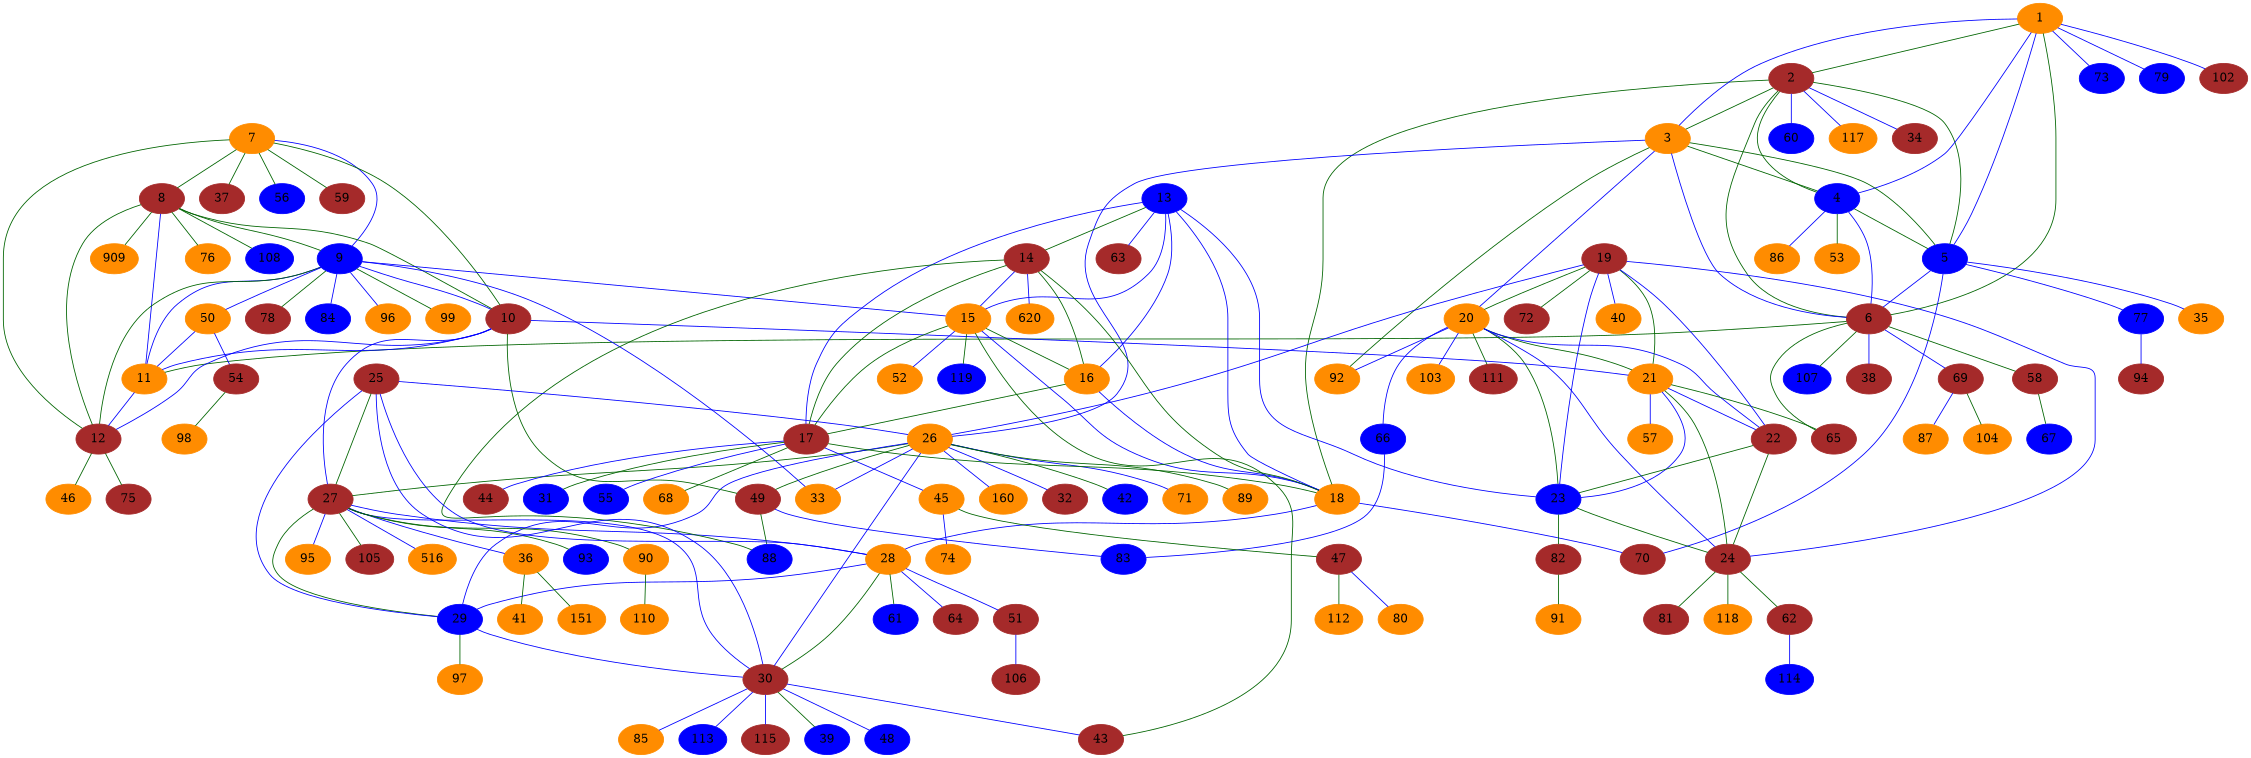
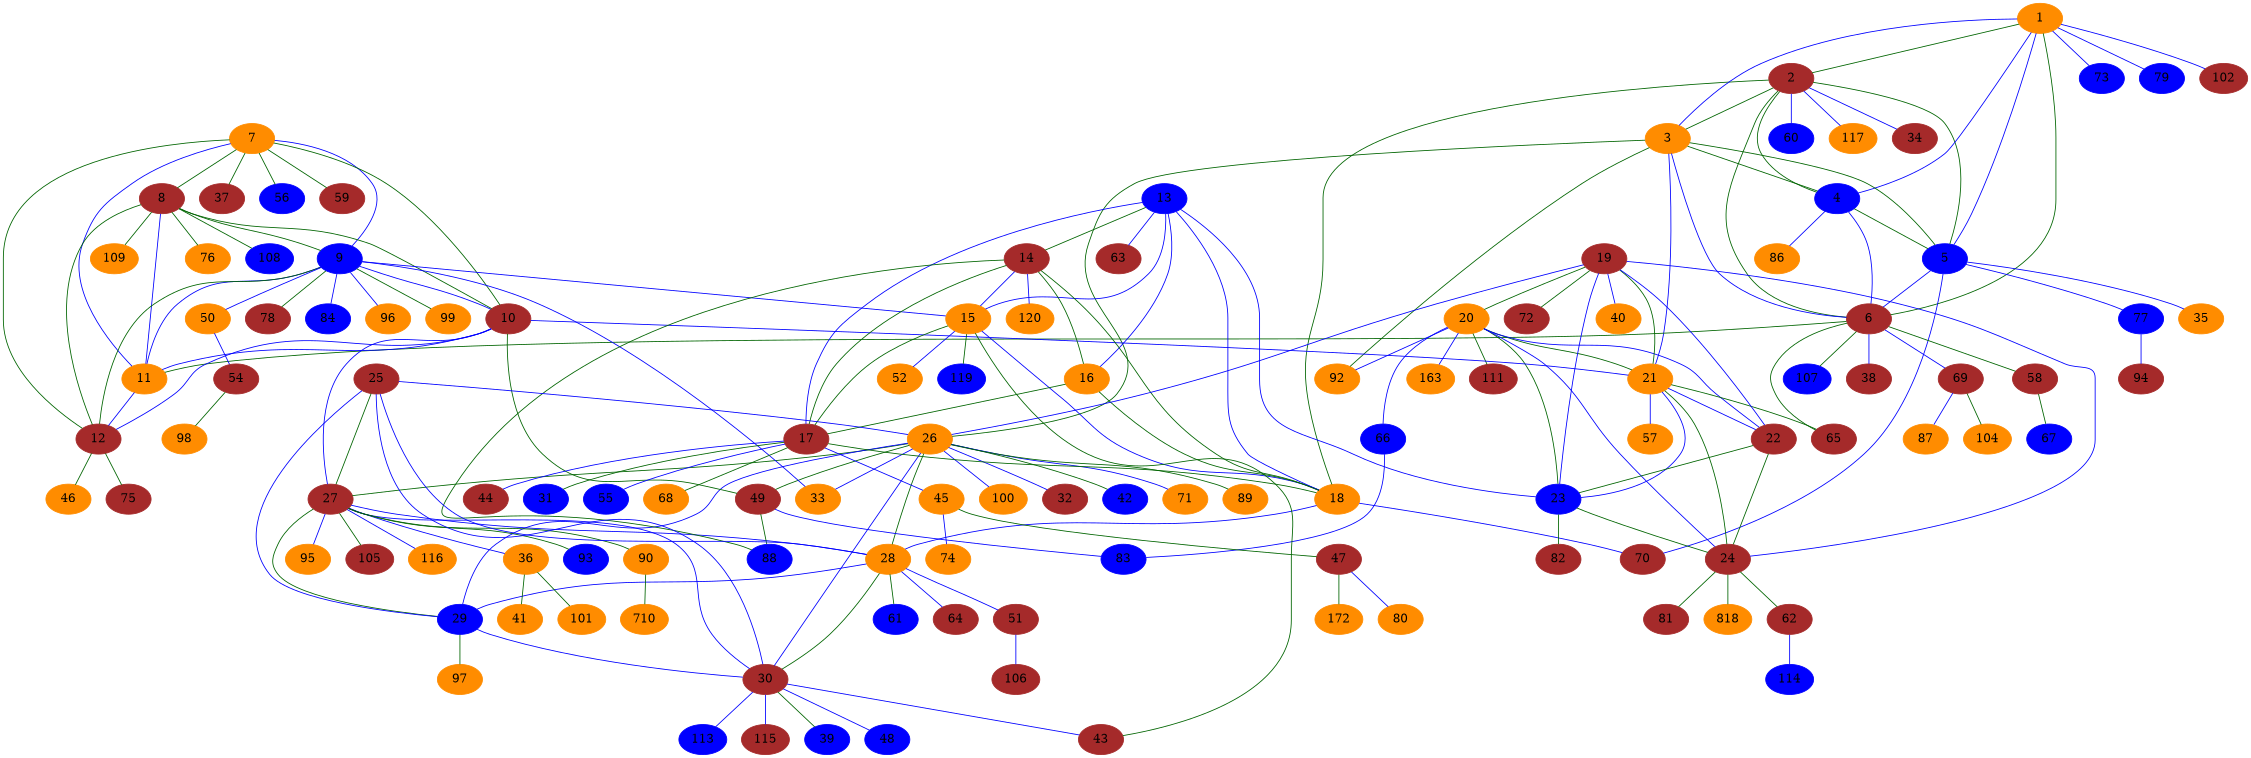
edge "3" -- "26": color blue -> darkgreen
edge "3" -- "20": now "3" -- "21"
node "909": label "909" -> "109"
node "53": removed
node "620": label "620" -> "120"
edge "50" -- "11": now "7" -- "11"
edge "15" -- "16": removed
node "103": label "103" -> "163"
edge "16" -- "18": color blue -> darkgreen
edge "26" -- "28": added
node "160": label "160" -> "100"
node "516": label "516" -> "116"
node "151": label "151" -> "101"
node "110": label "110" -> "710"
node "112": label "112" -> "172"
node "91": removed
node "118": label "118" -> "818"
node "85": removed
